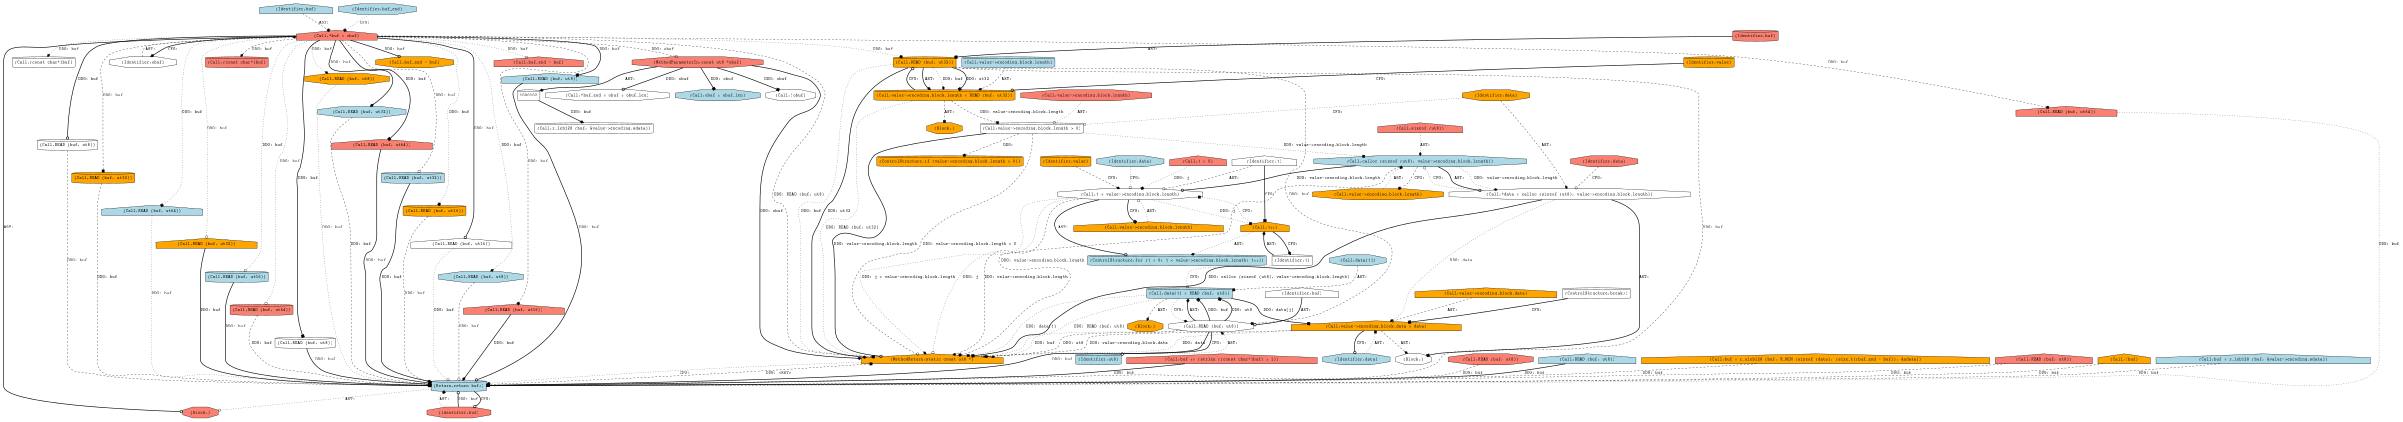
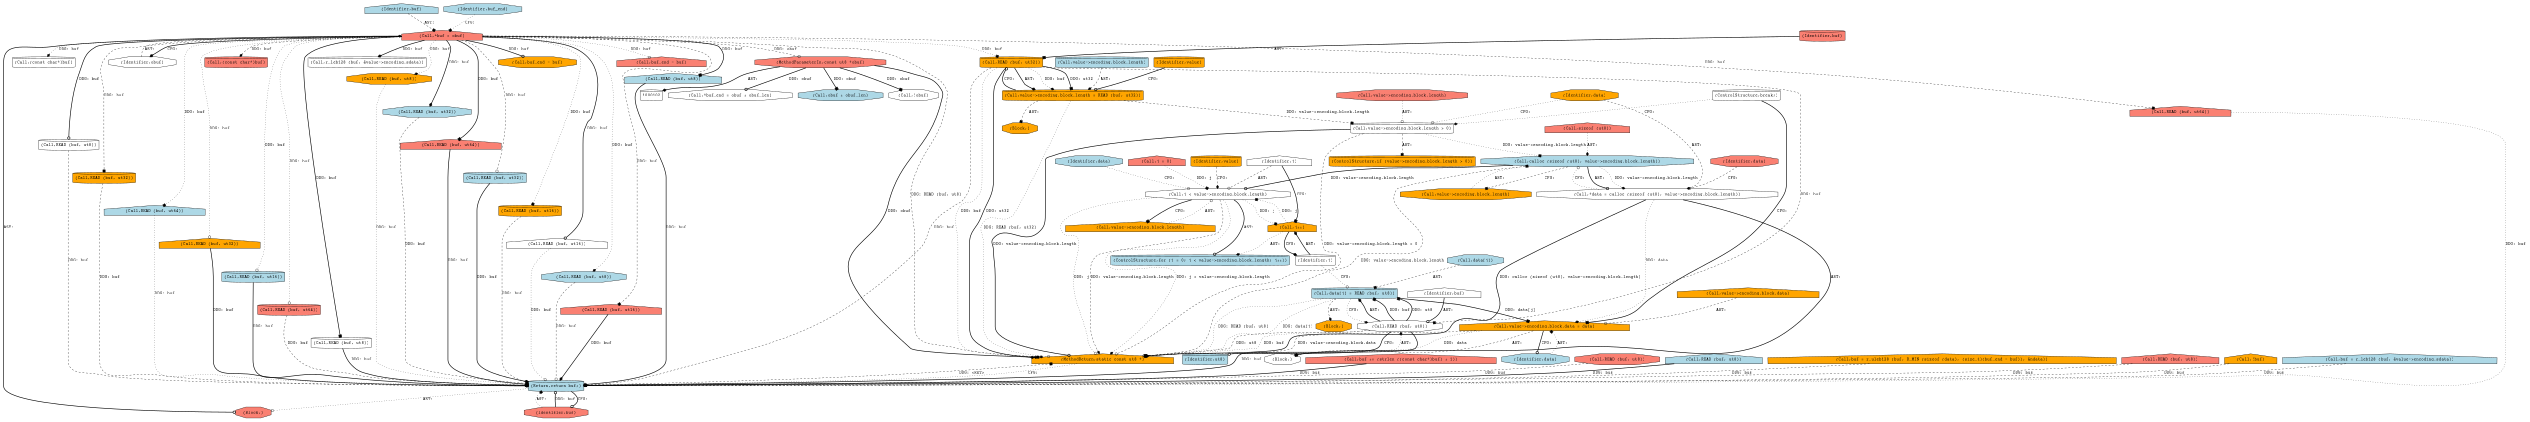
edge "1000102" -> "(Call,r_leb128 (buf, &value->encoding.sdata))": now "(Call,*buf = obuf)" -> "(Call,r_leb128 (buf, &value->encoding.sdata))"
edge "(ControlStructure,break;)" -> "(Call,value->encoding.block.length > 0)": added, label "CFG:"
edge "(Call,value->encoding.block.length > 0)" -> "(ControlStructure,if (value->encoding.block.length > 0))": label "DDG: " -> "AST: "
edge "(Call,j++)" -> "(Call,j < value->encoding.block.length)": label "CFG: " -> "DDG: j"
